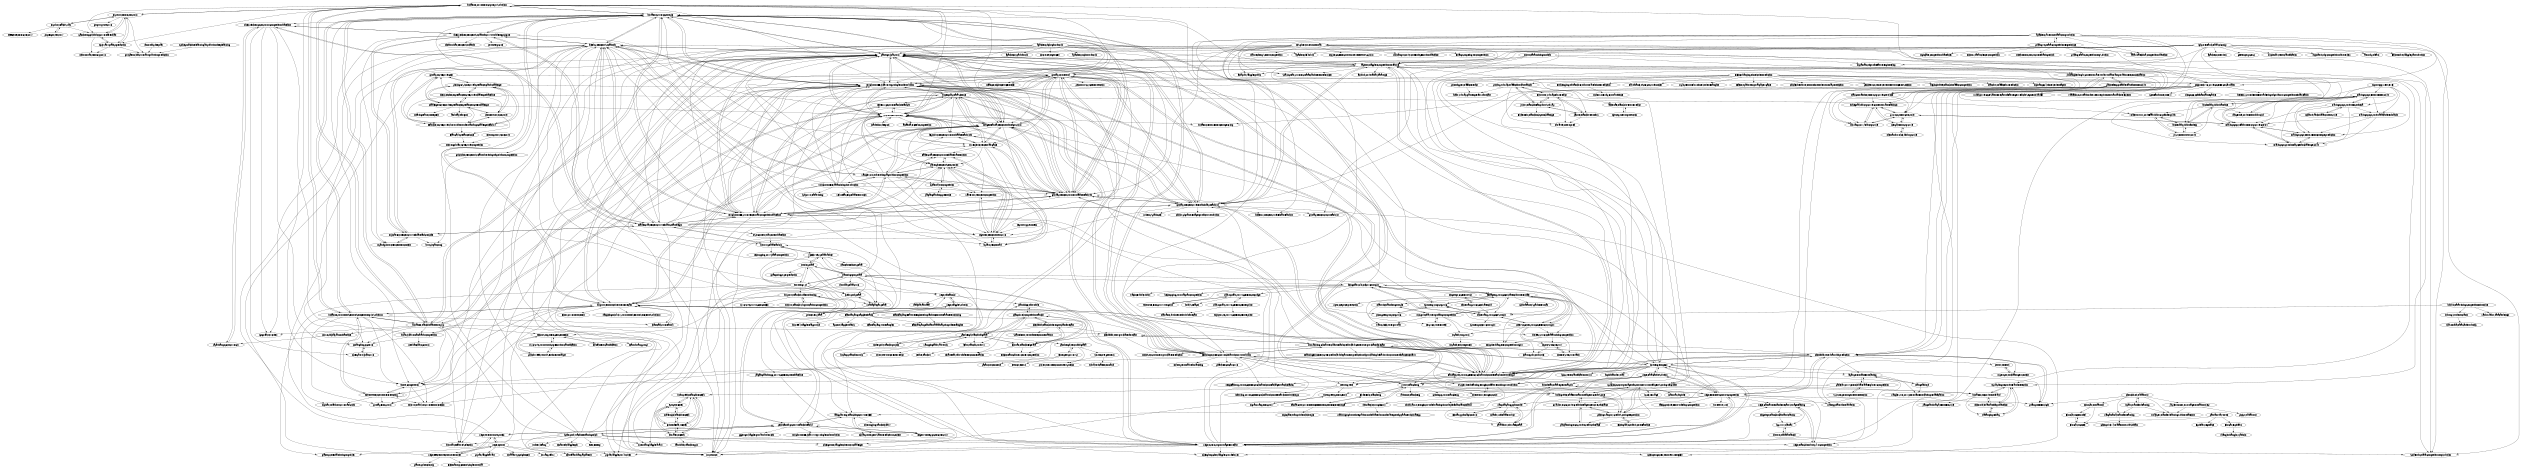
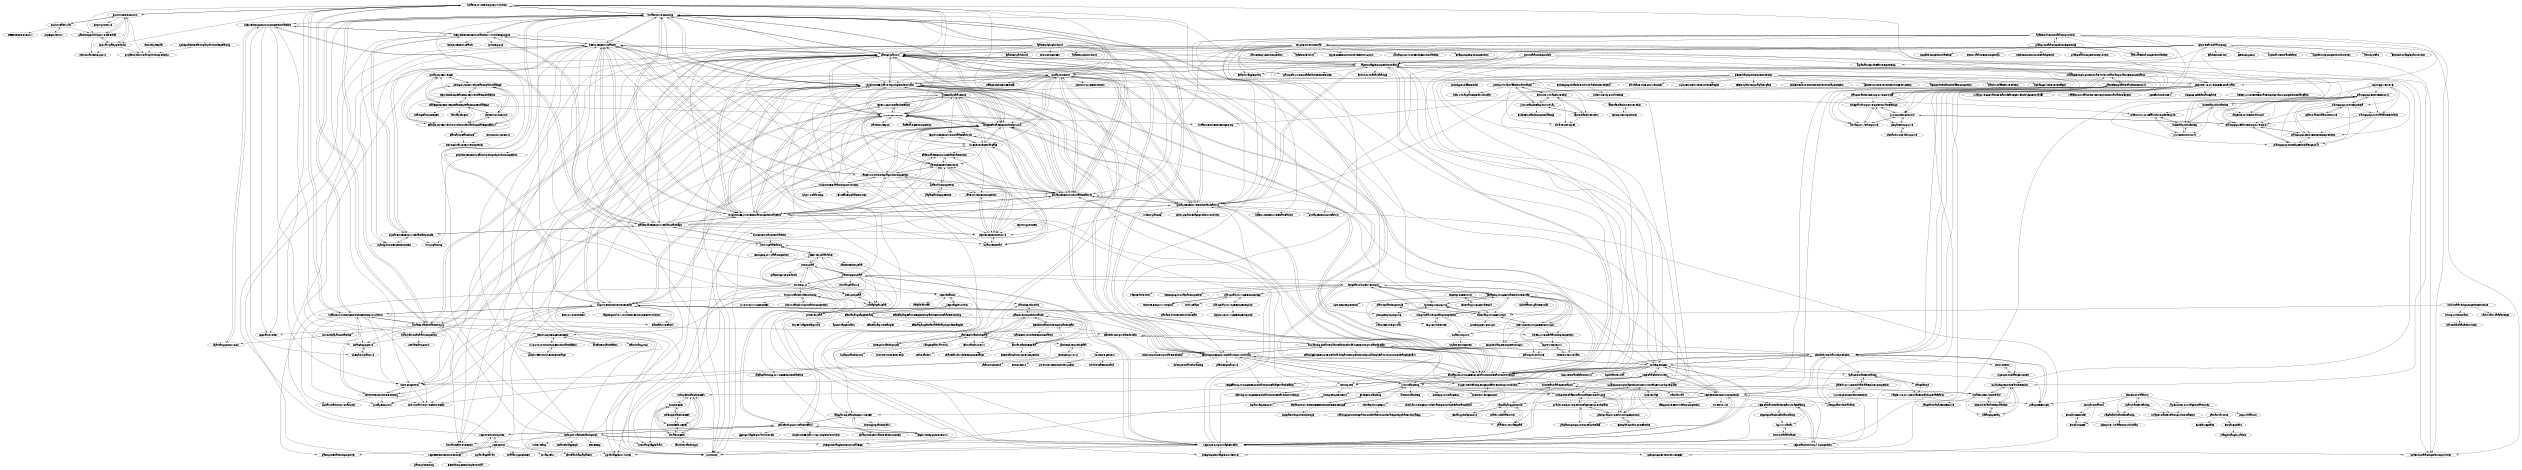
node "sheldonzhao/TencentSocialAds": label "sheldonzhao/TencentSocialAds" -> "linjinjin/TencentSocialAds"
node "mannuan/dspider": label "mannuan/dspider" -> "mannuan/toad"
